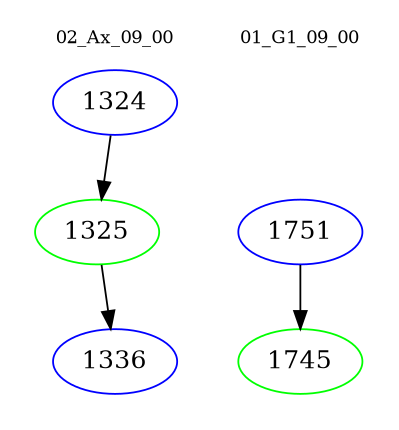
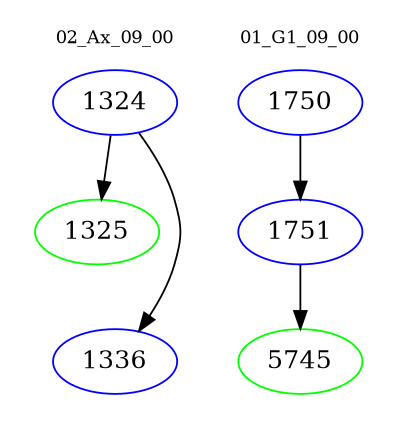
node "1750": added
edge "1325" -> "1336": now "1324" -> "1336"
node "1745": label "1745" -> "5745"
